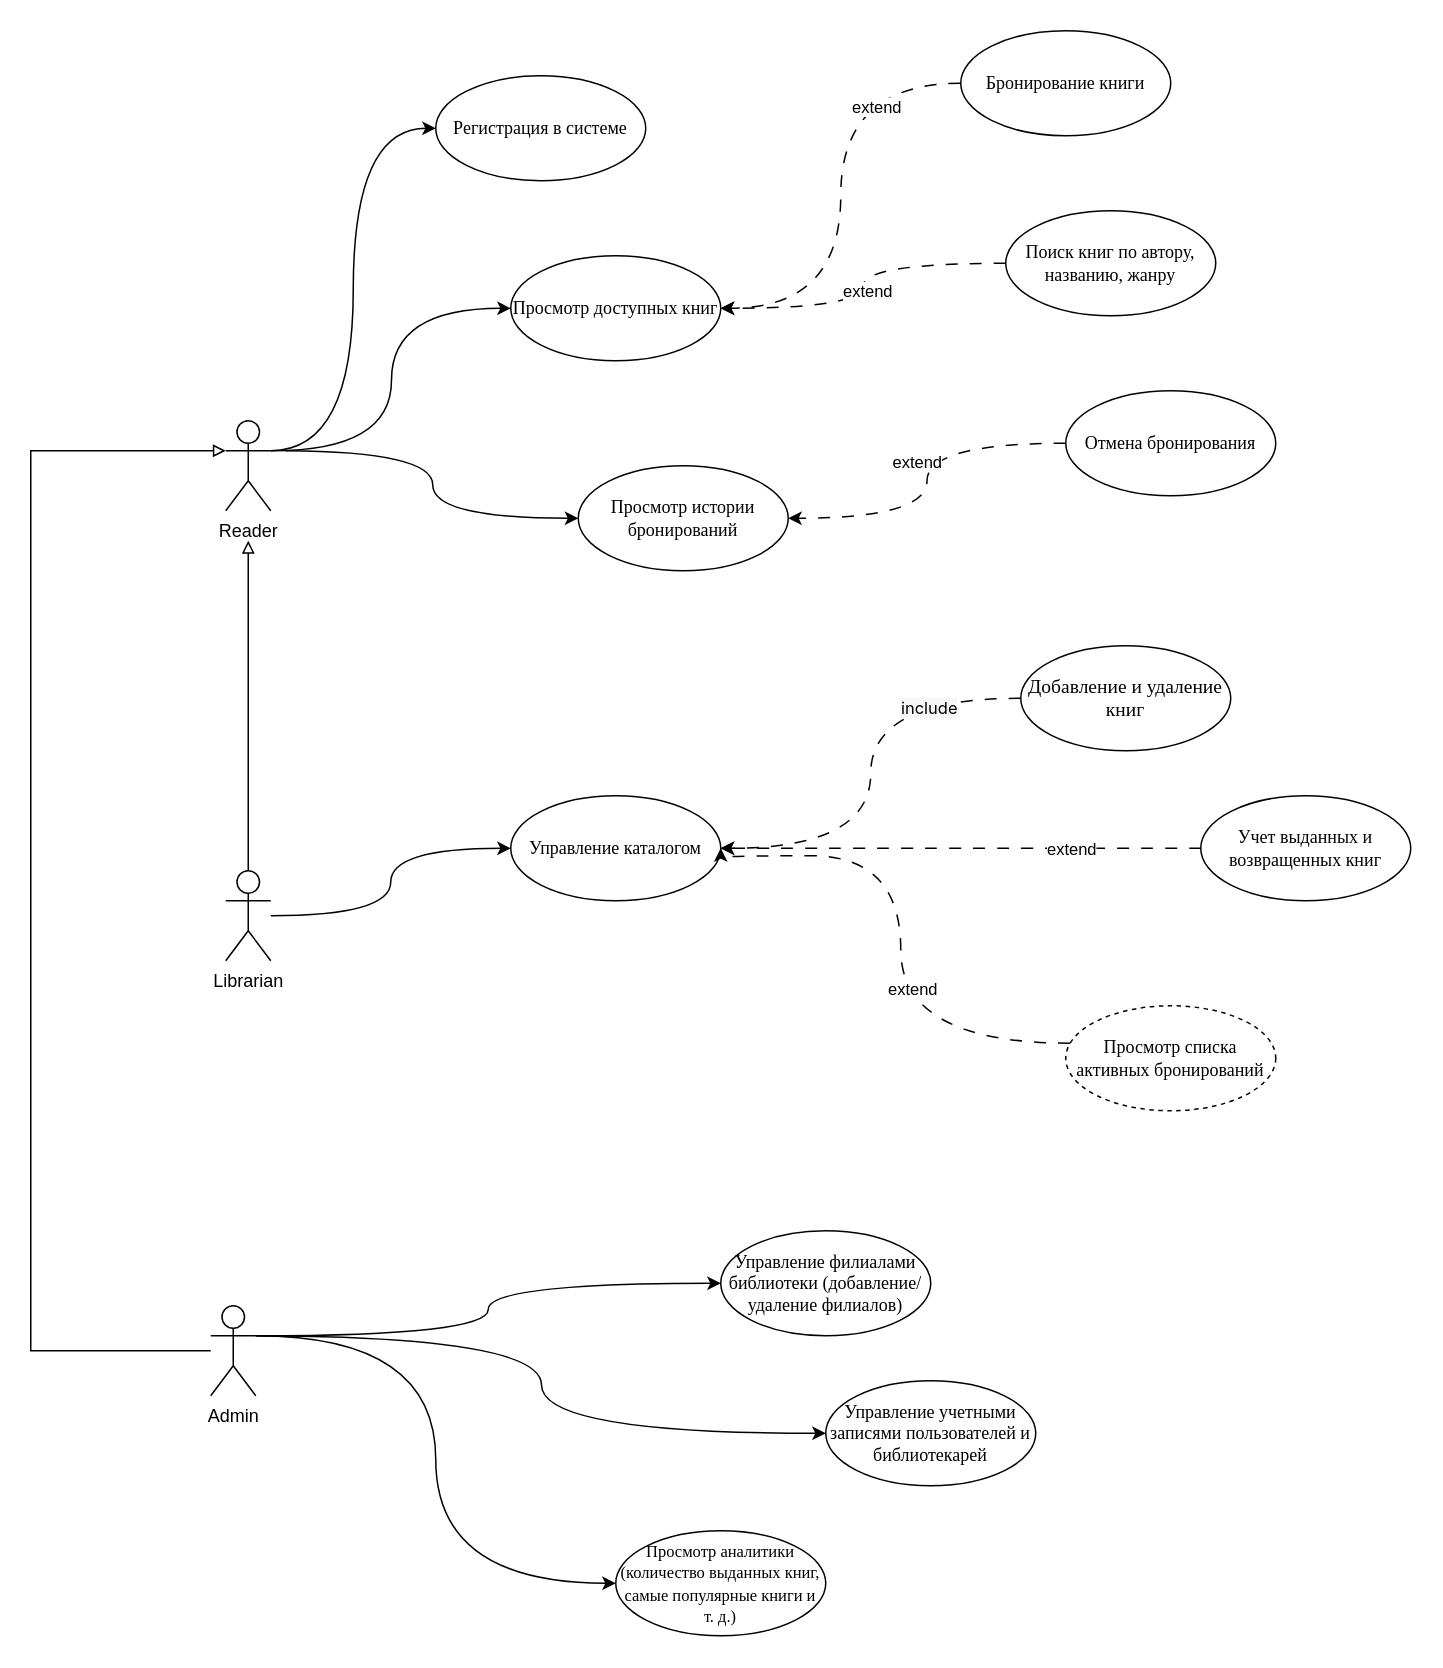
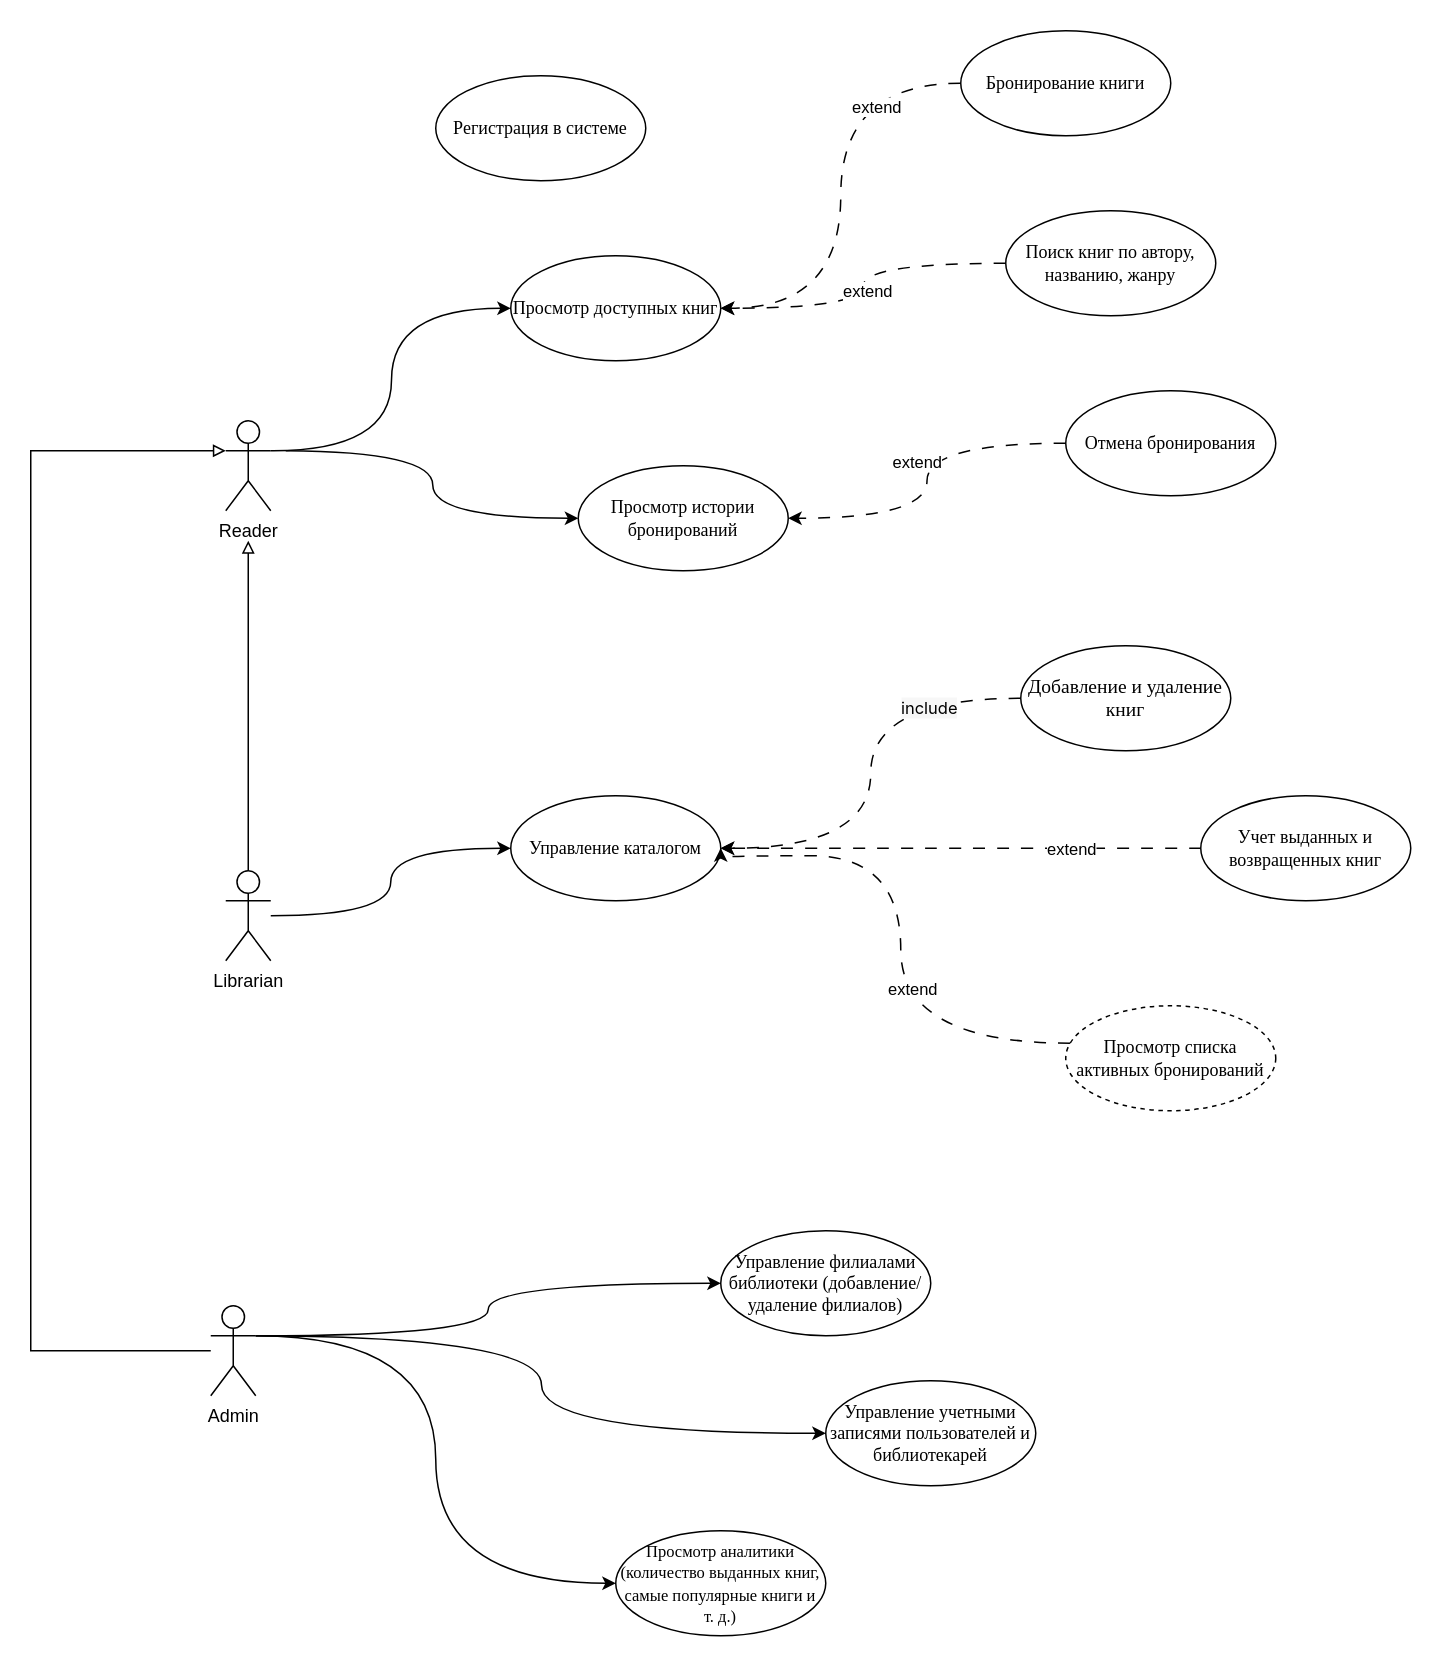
edge "Reader" -> "Регистрация в системе": removed
